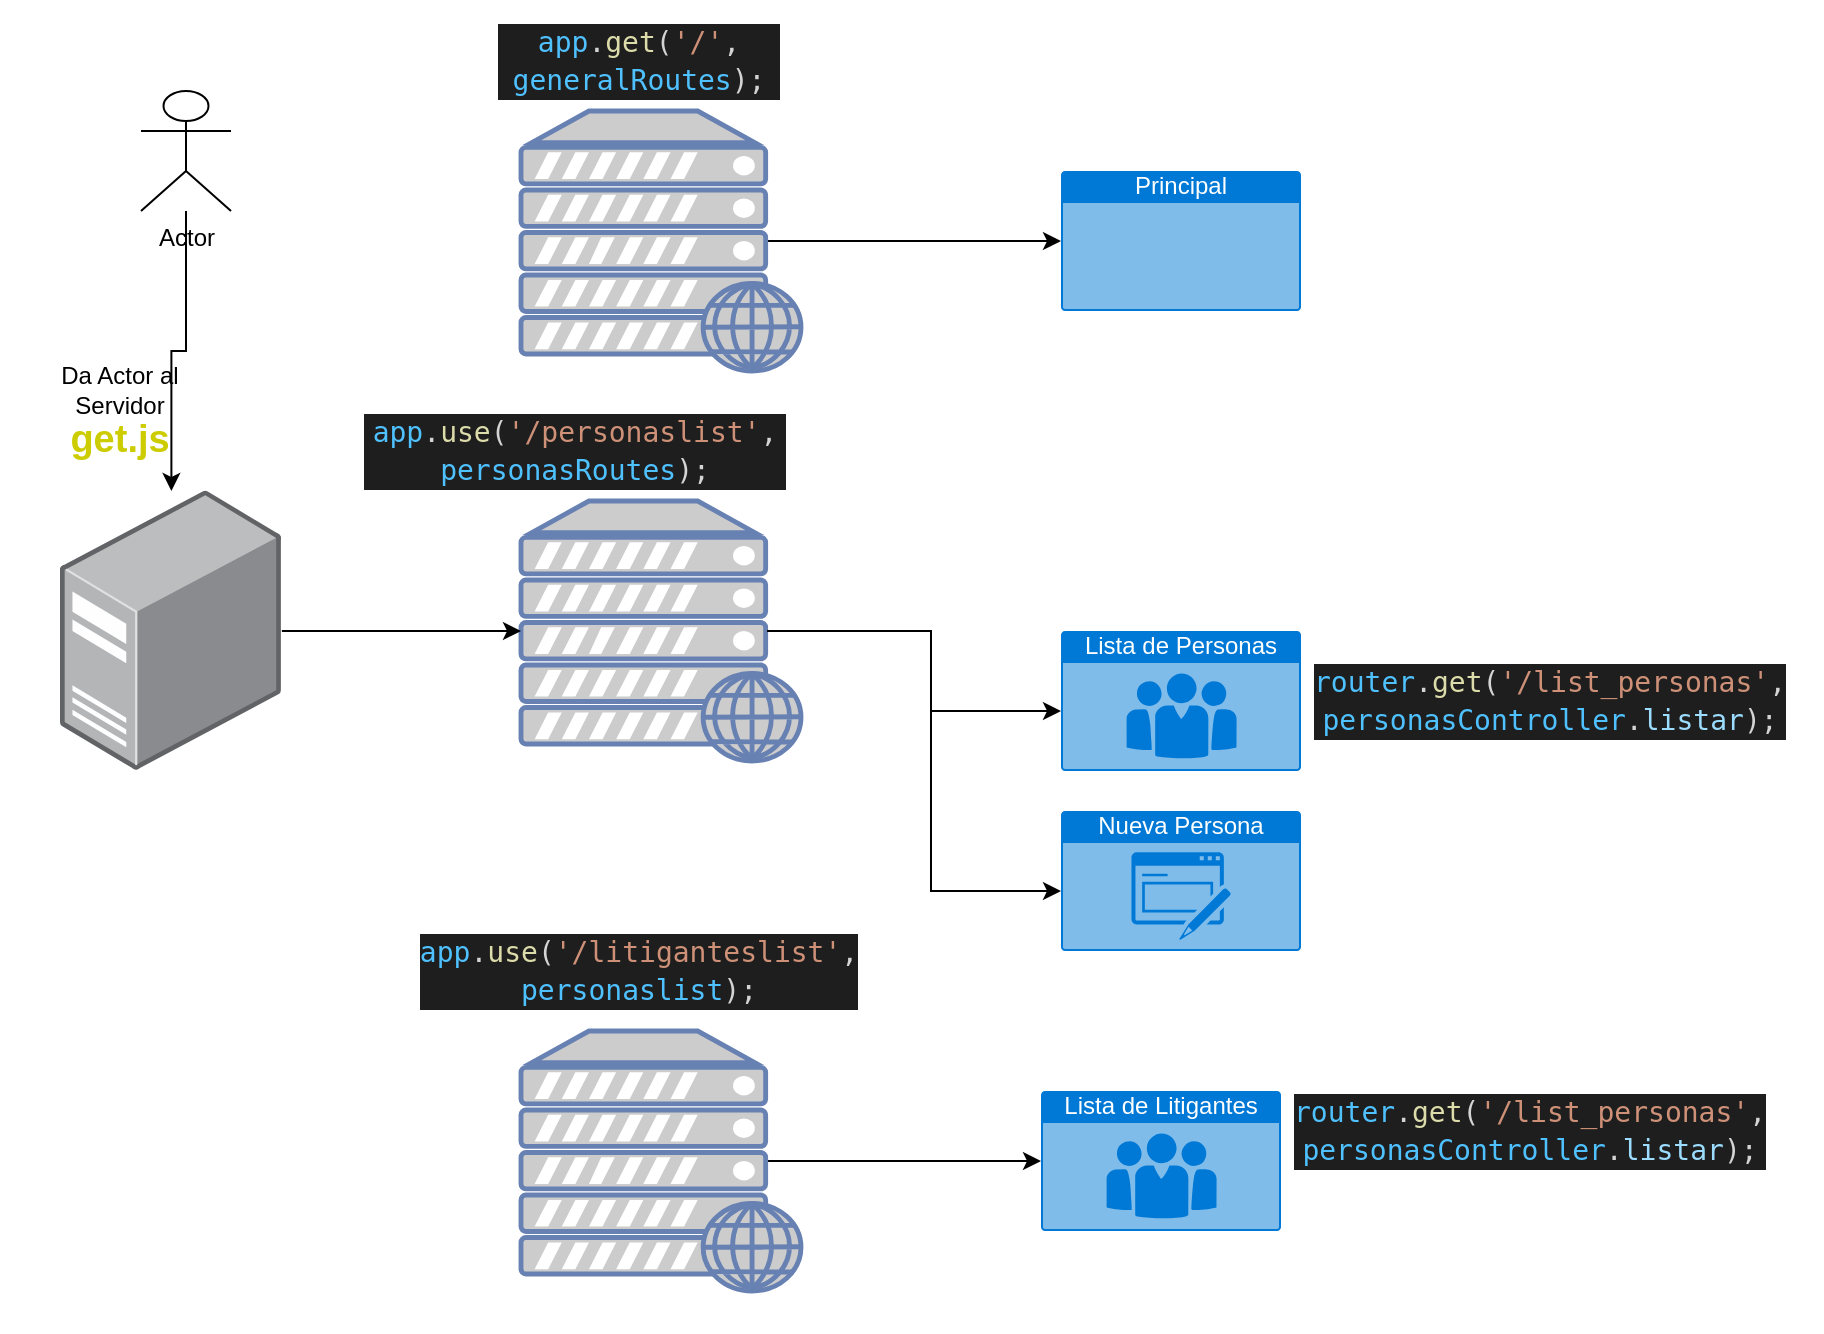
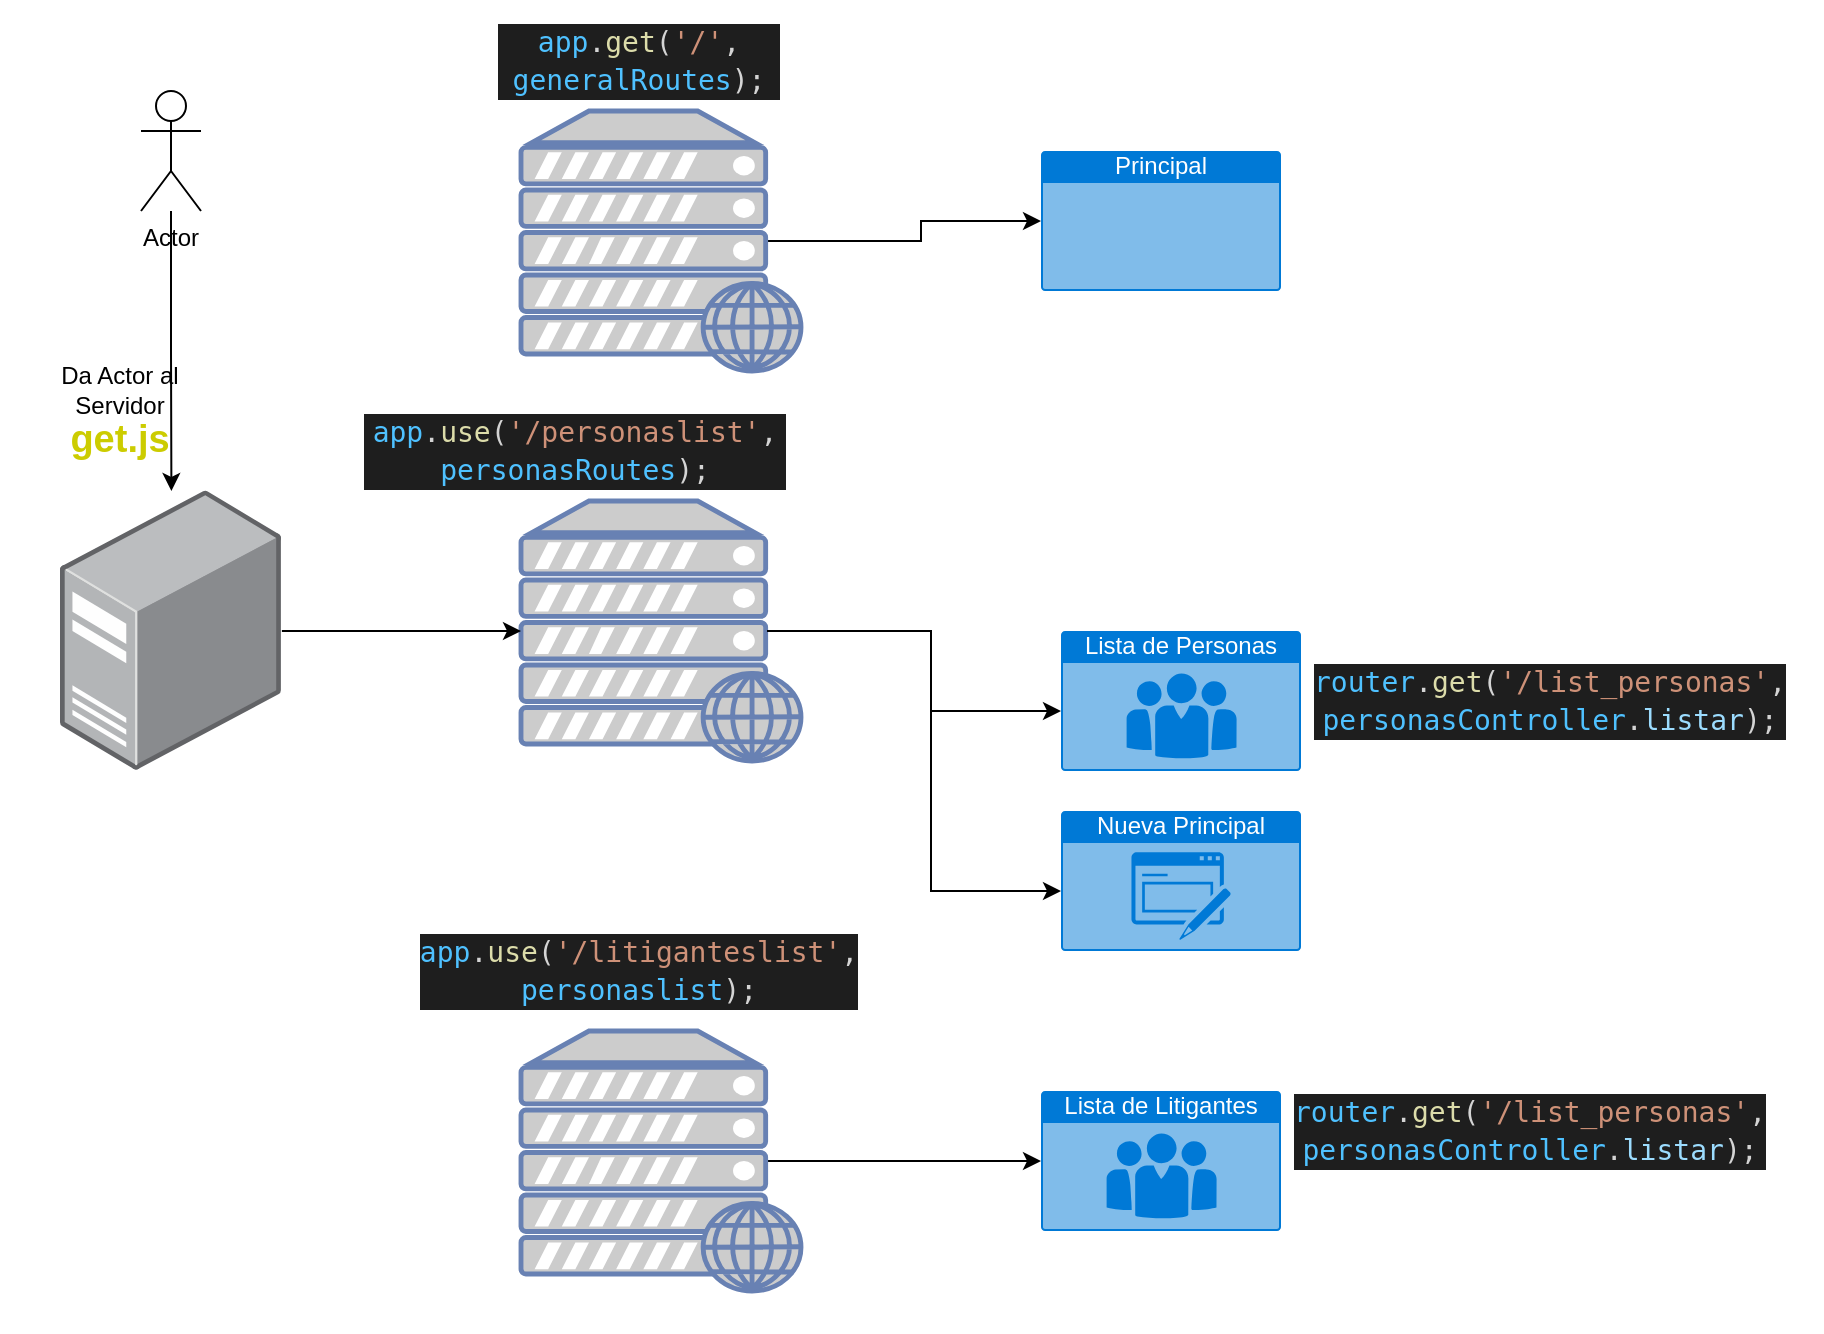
node "Actor": size 90x120 -> 60x120
node "Principal": moved (1181, 241) -> (1161, 221)
node "Nueva Persona": label "Nueva Persona" -> "Nueva Principal"
